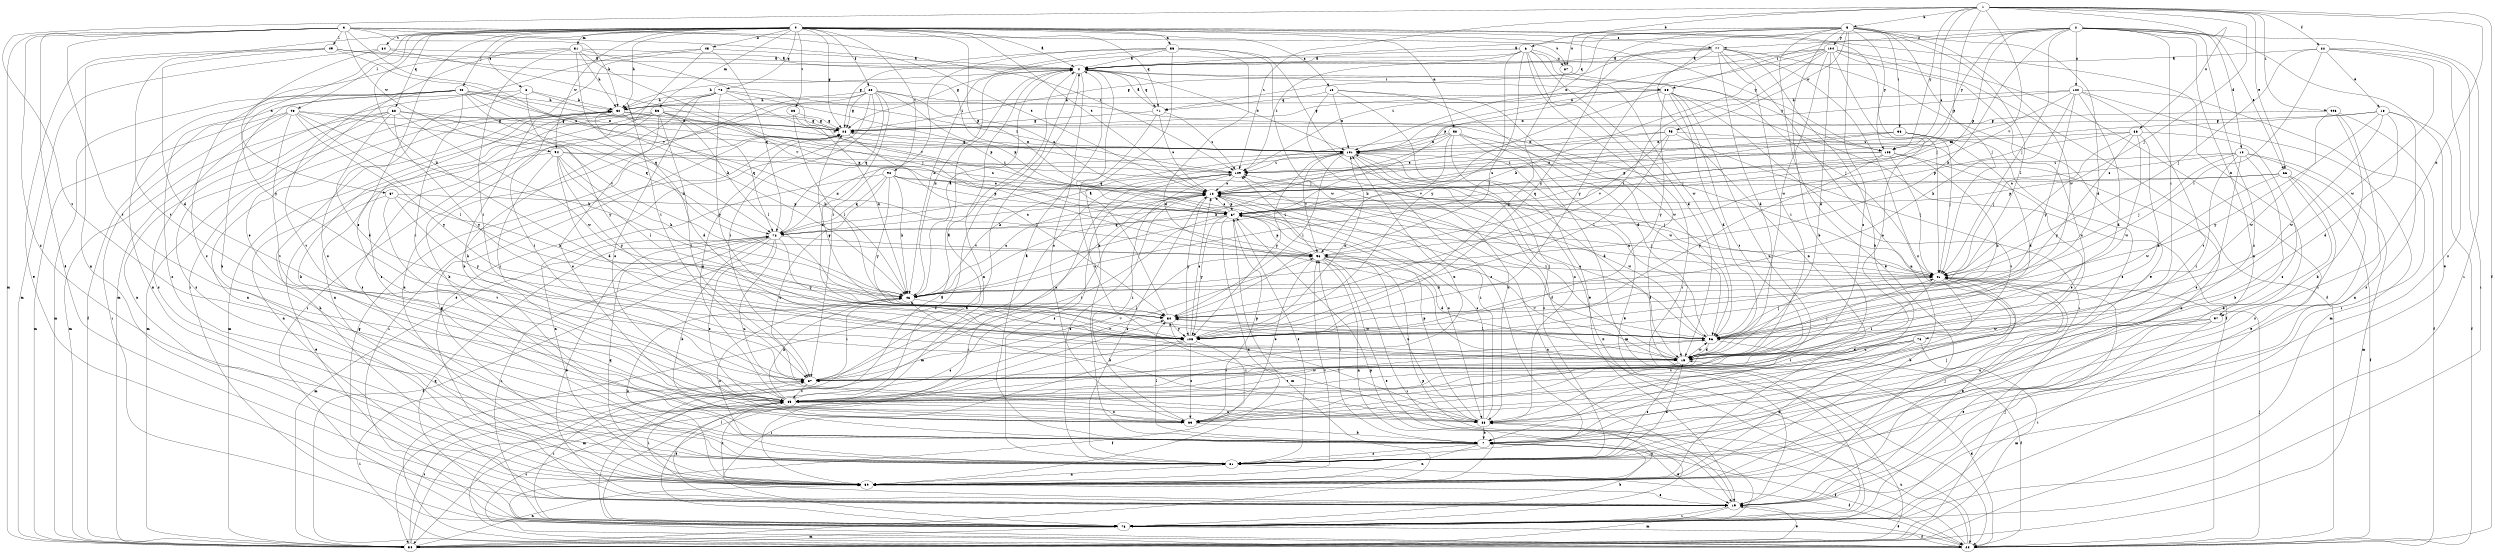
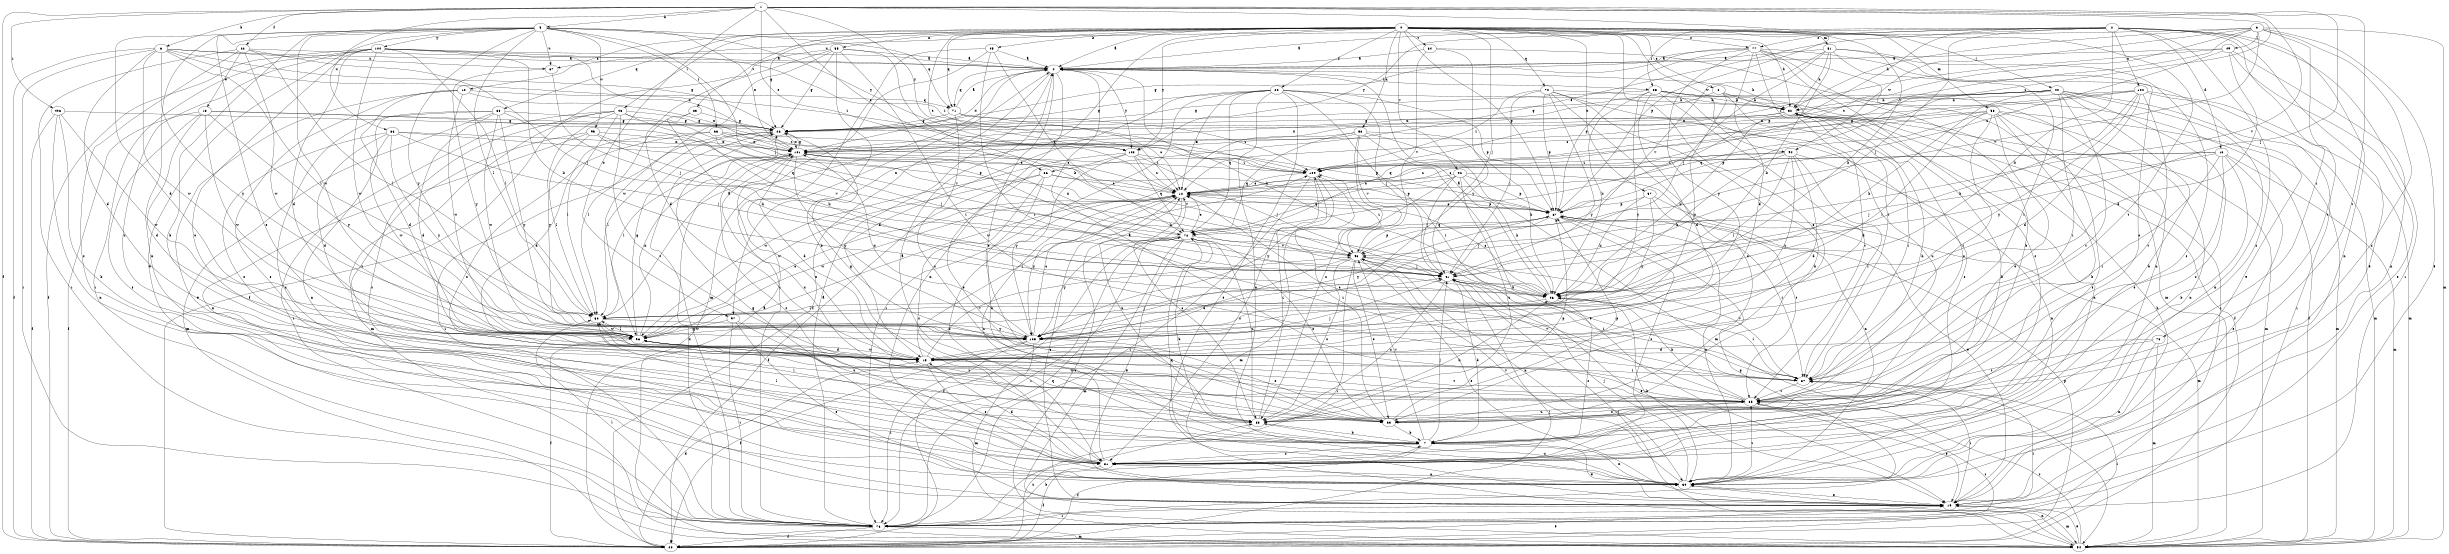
edge "103" -> "96": label "k" -> "w"
edge "73" -> "37": removed, label "i"
